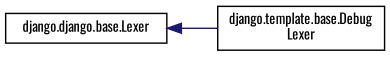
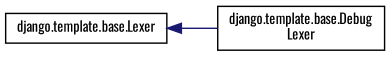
node "django.django.base.Lexer": label "django.django.base.Lexer" -> "django.template.base.Lexer"
